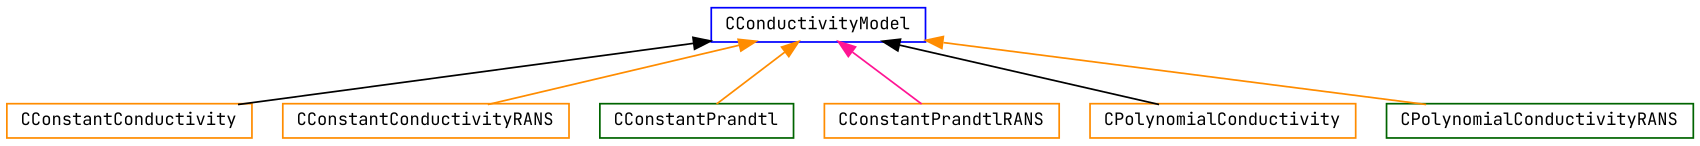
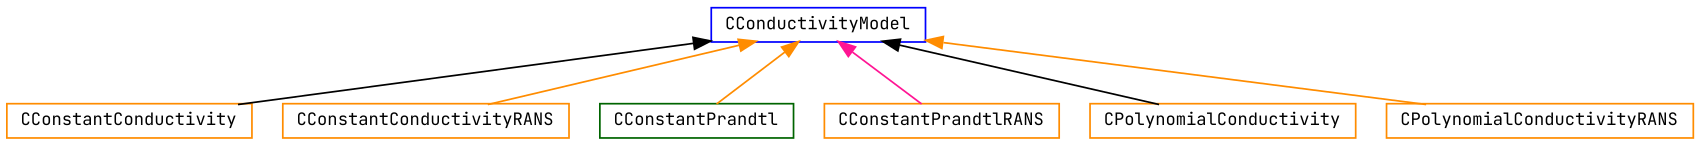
node "CPolynomialConductivityRANS": color darkgreen -> darkorange
